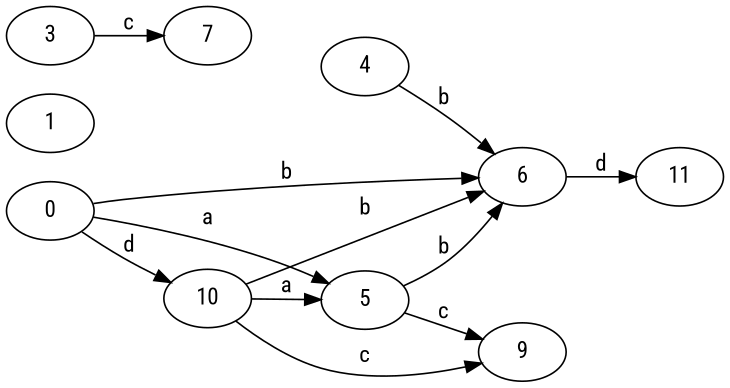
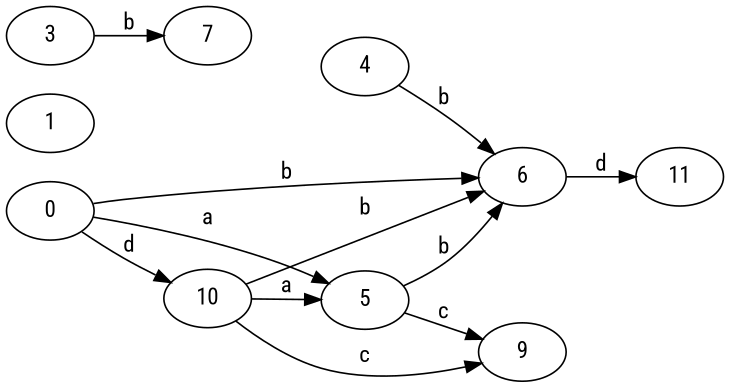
edge "3" -> "7": label "c" -> "b"
